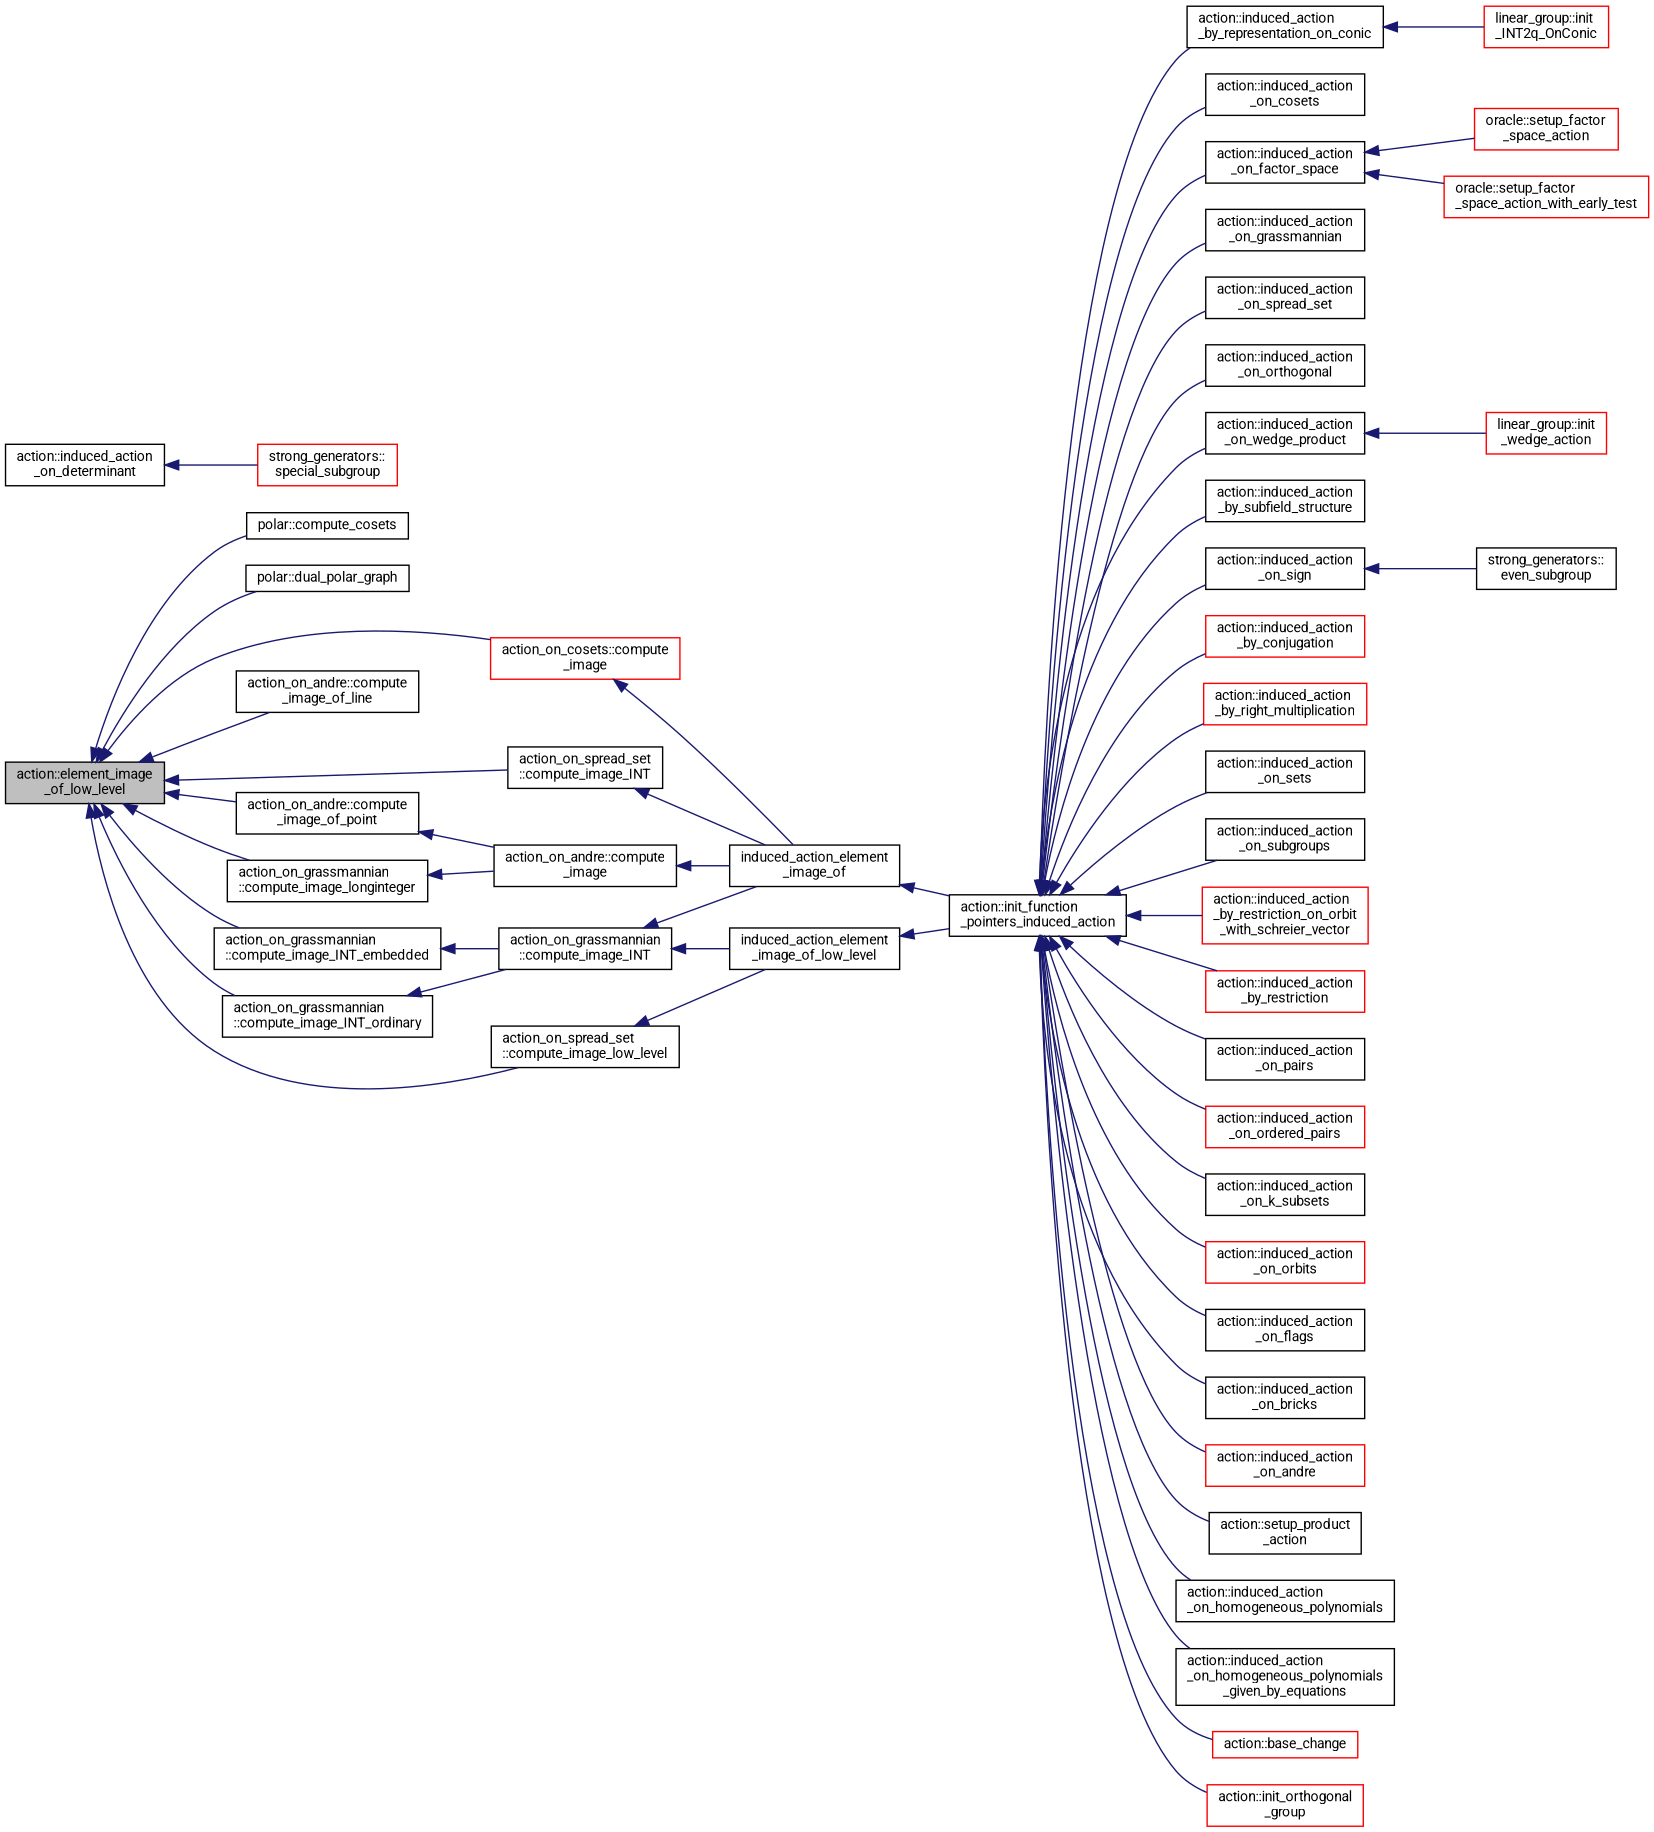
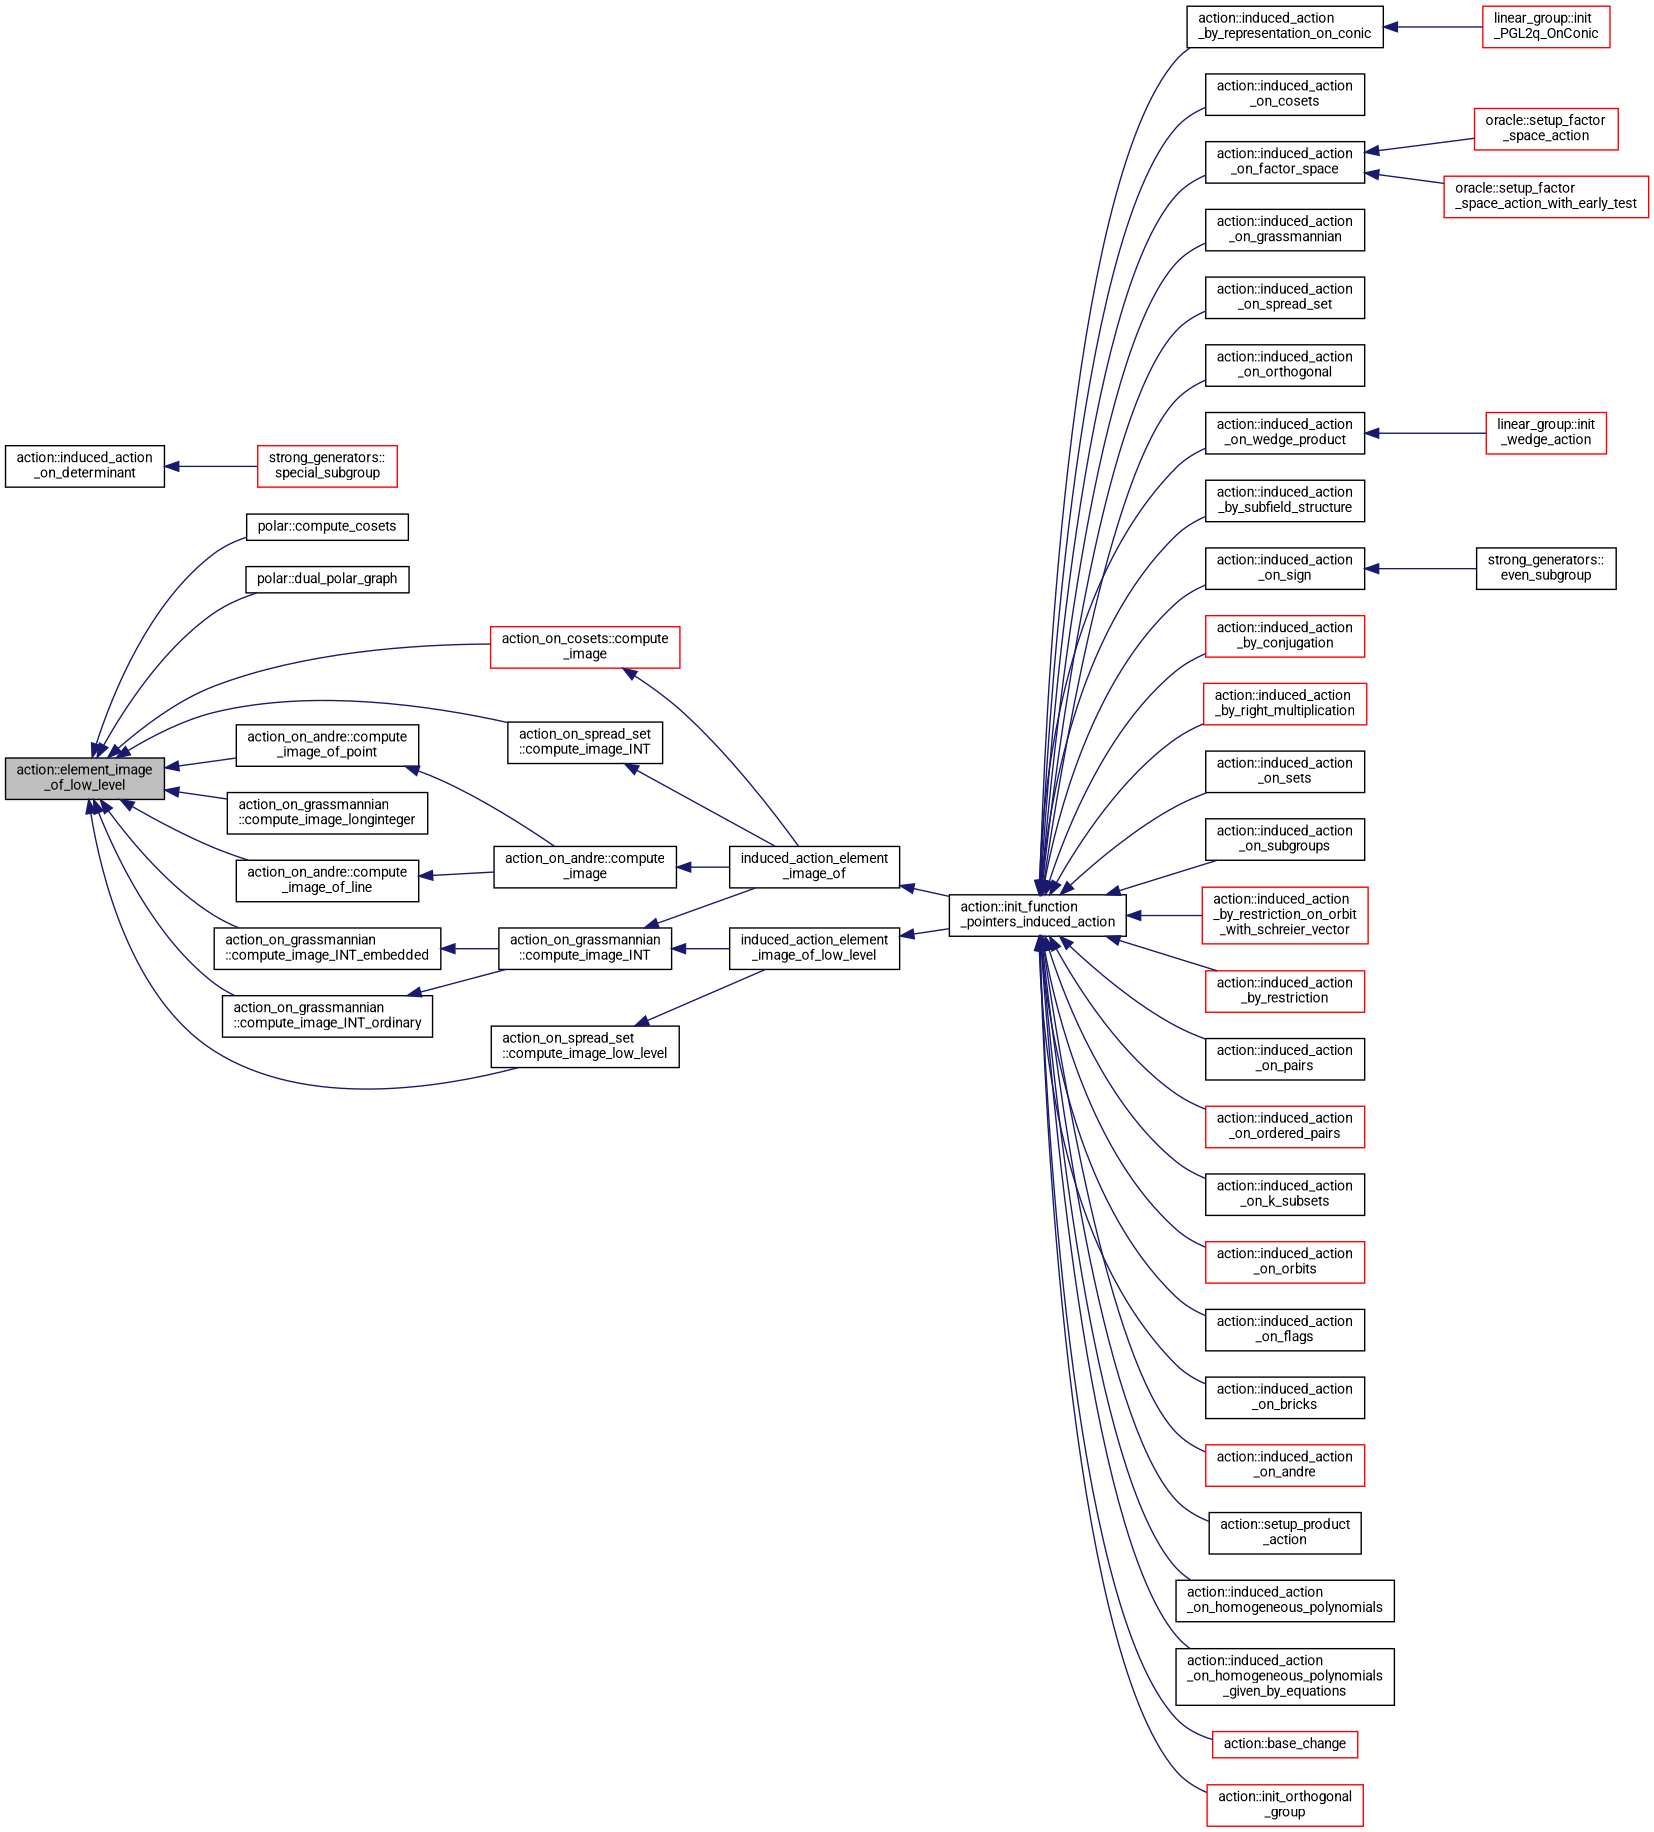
node "linear_group::init _INT2q_OnConic": label "linear_group::init _INT2q_OnConic" -> "linear_group::init _PGL2q_OnConic"
edge "action_on_andre::compute _image" -> "action_on_grassmannian ::compute_image_longinteger": now "action_on_andre::compute _image" -> "action_on_andre::compute _image_of_line"
